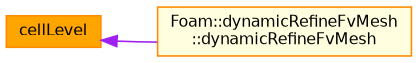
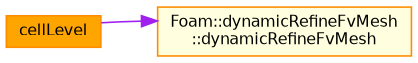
edge "Foam::dynamicRefineFvMesh ::dynamicRefineFvMesh" -> "cellLevel": reversed
